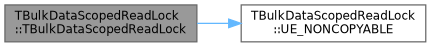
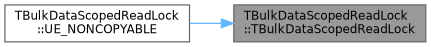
edge "TBulkDataScopedReadLock ::TBulkDataScopedReadLock" -> "TBulkDataScopedReadLock ::UE_NONCOPYABLE": reversed
